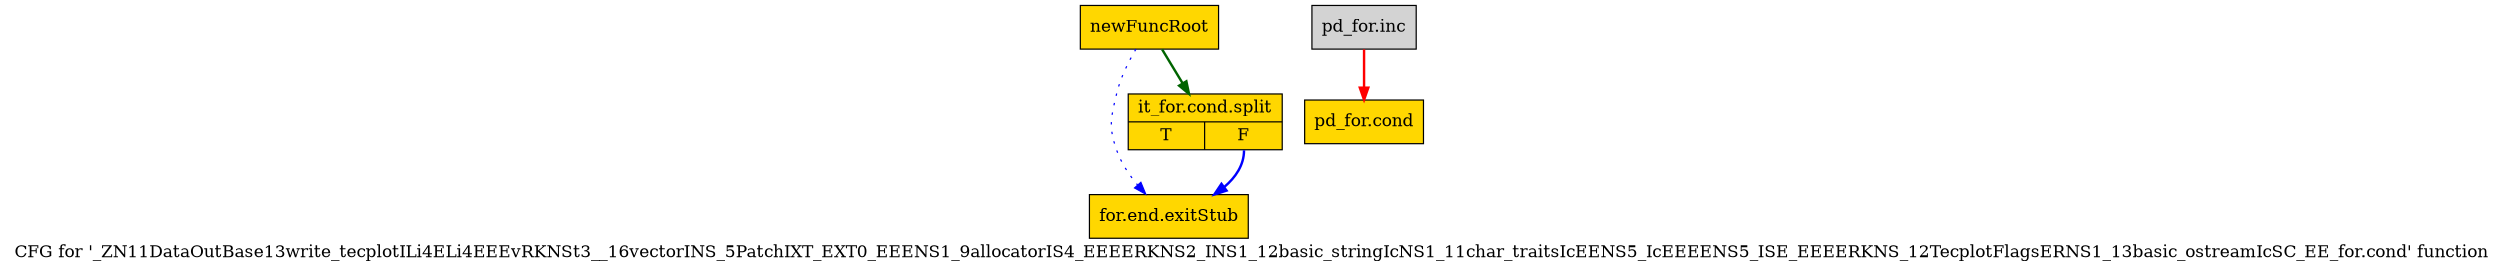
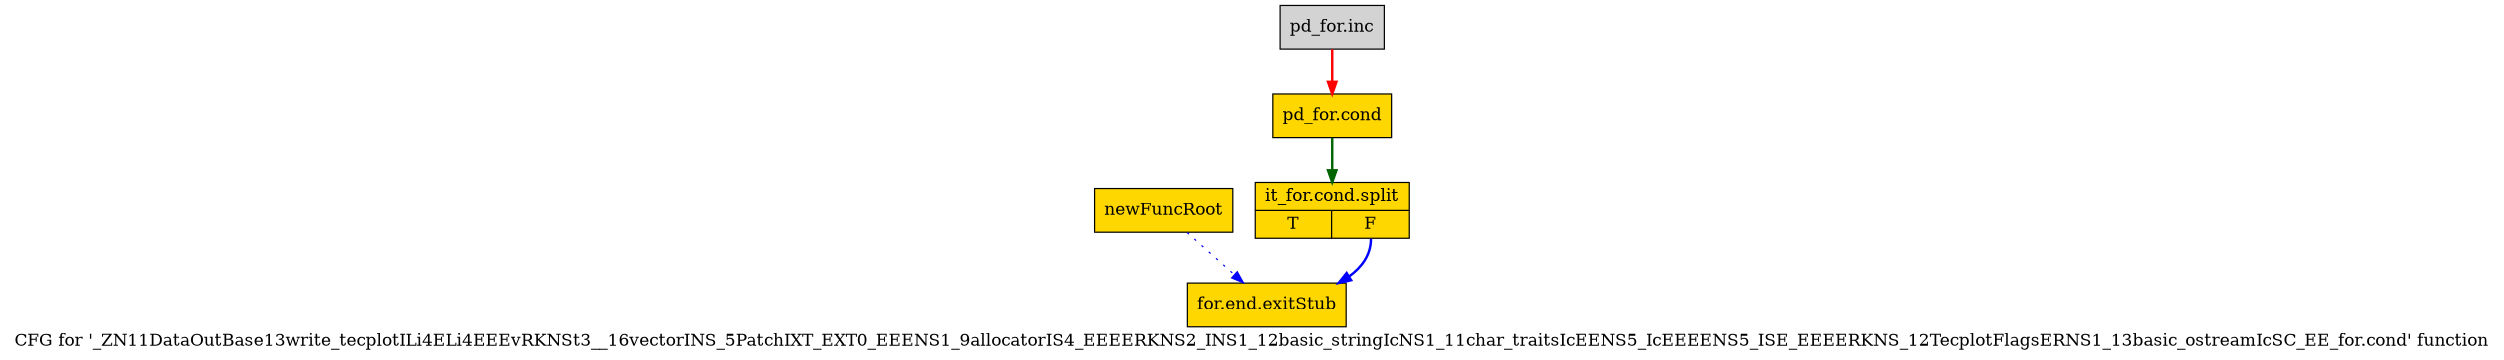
edge "newFuncRoot" -> "it_for.cond.split": now "pd_for.cond" -> "it_for.cond.split"
